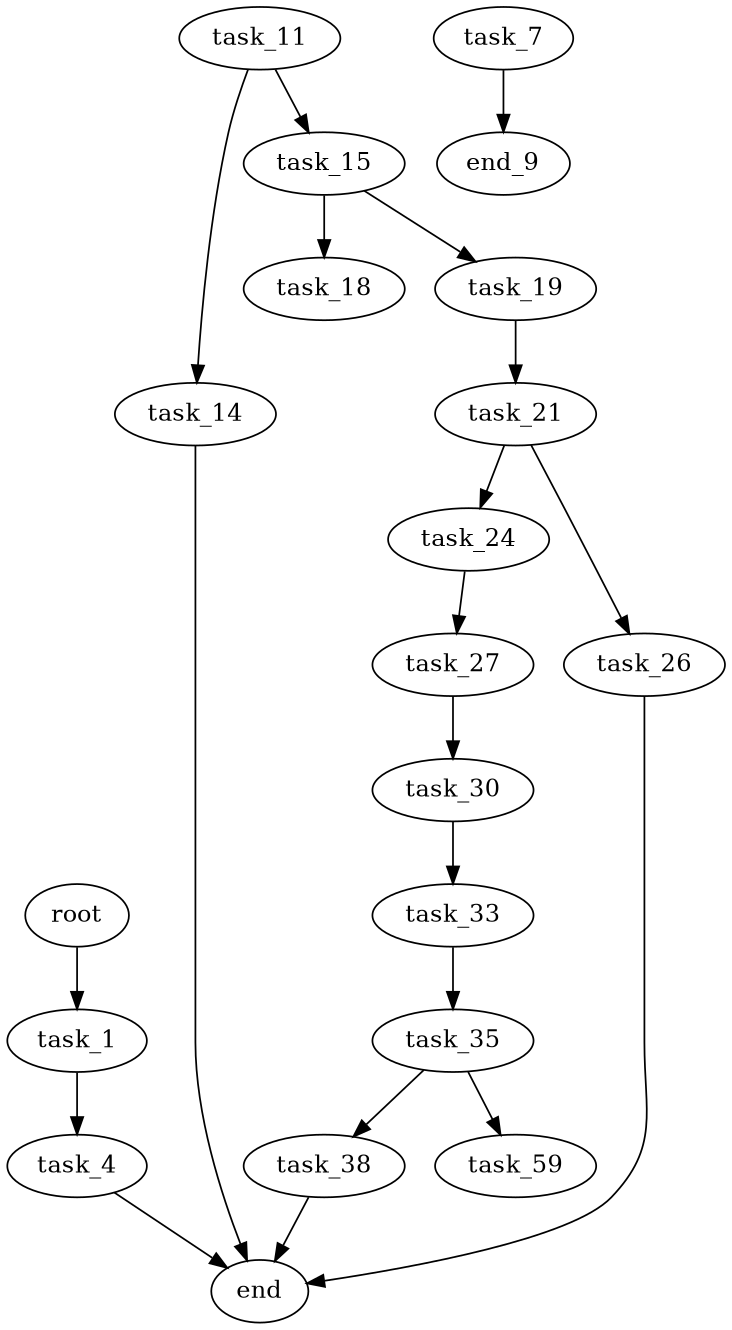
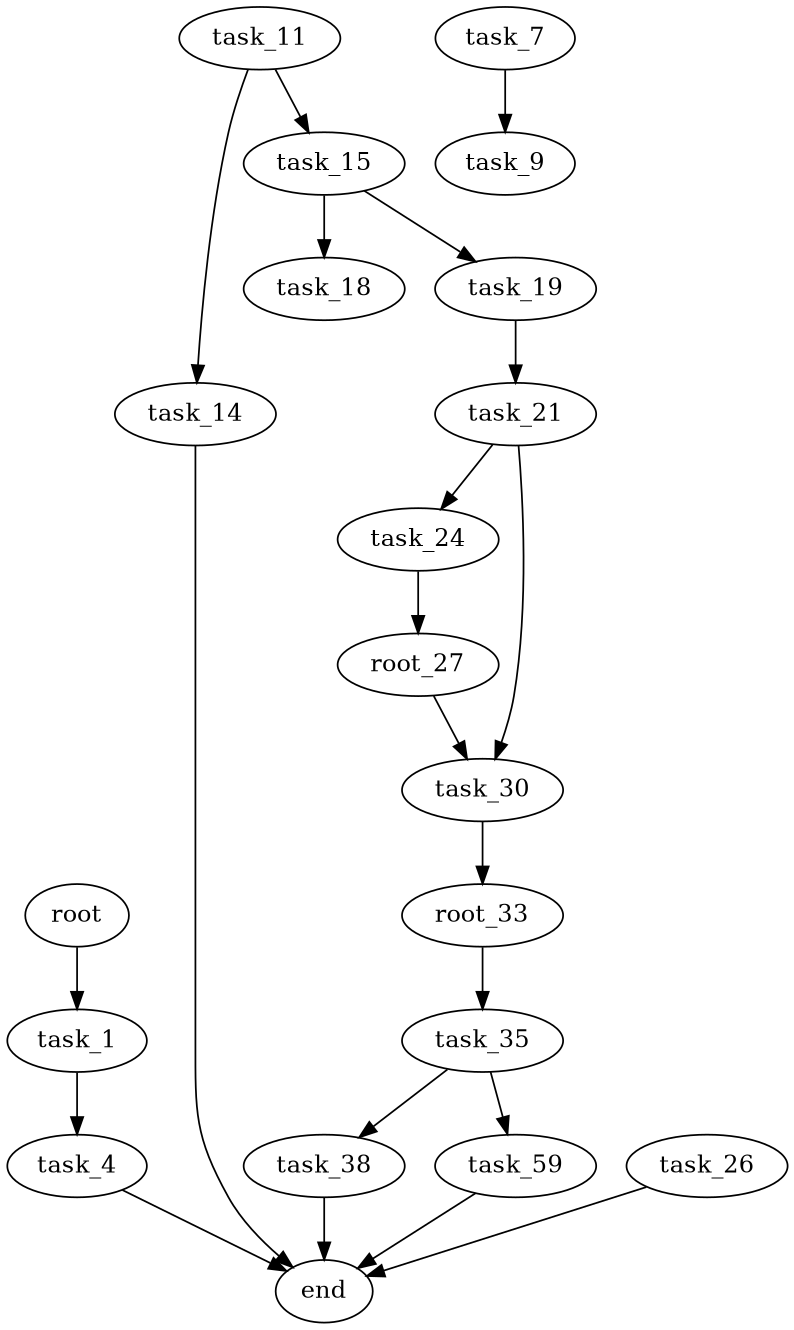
node "end_9": label "end_9" -> "task_9"
edge "task_21" -> "task_26": now "task_21" -> "task_30"
node "task_27": label "task_27" -> "root_27"
node "task_33": label "task_33" -> "root_33"
edge "task_59" -> "end": added
